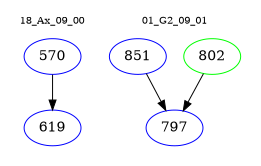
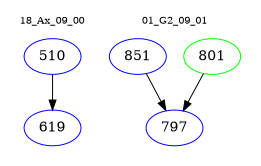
node "570": label "570" -> "510"
node "802": label "802" -> "801"
